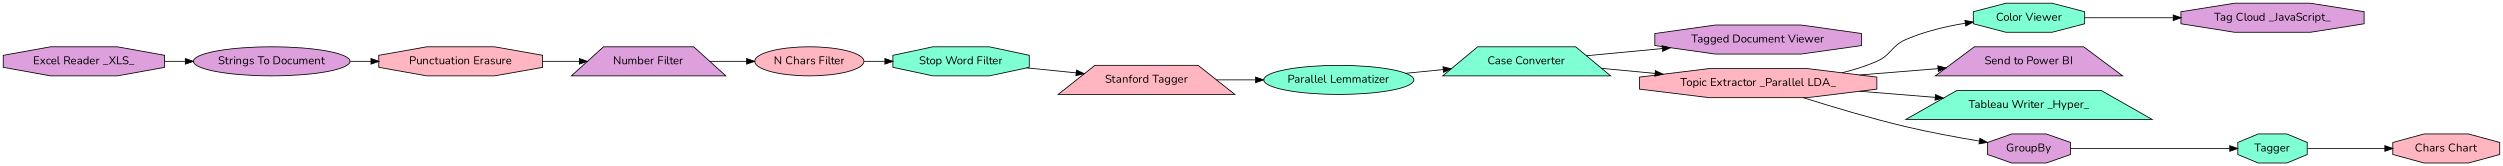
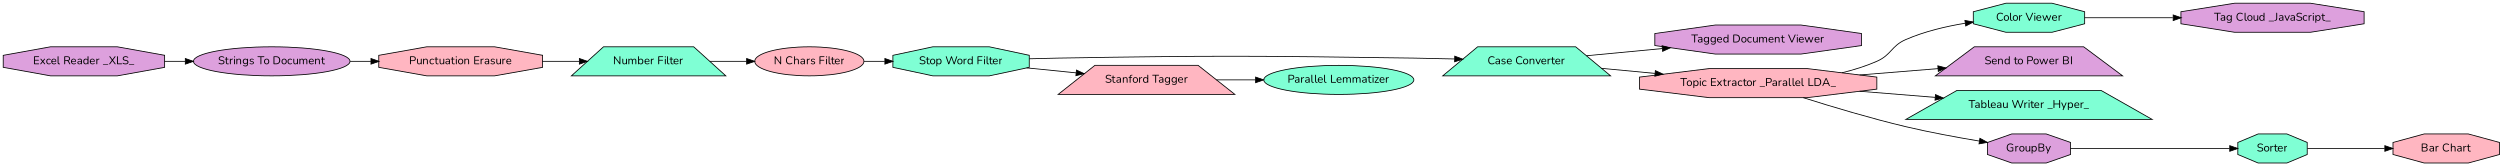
node "Number Filter": fillcolor plum -> aquamarine
edge "Parallel Lemmatizer" -> "Case Converter": now "Stop Word Filter" -> "Case Converter"
node "Tagger": label "Tagger" -> "Sorter"
node "Chars Chart": label "Chars Chart" -> "Bar Chart"
